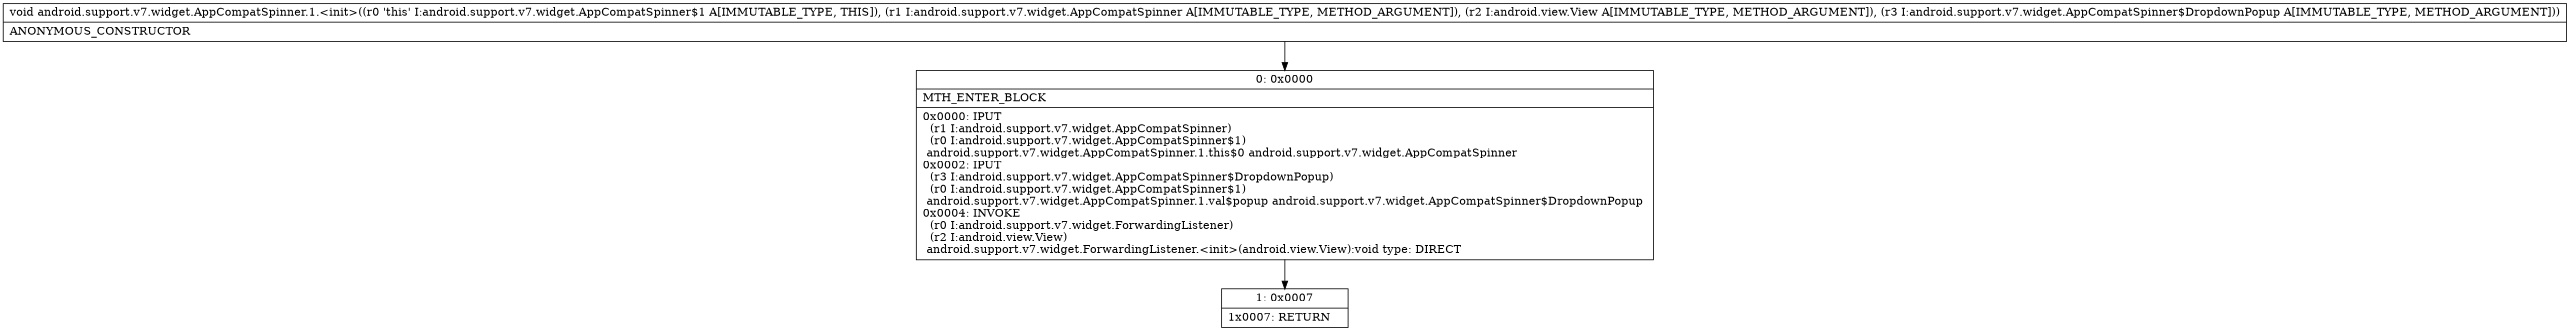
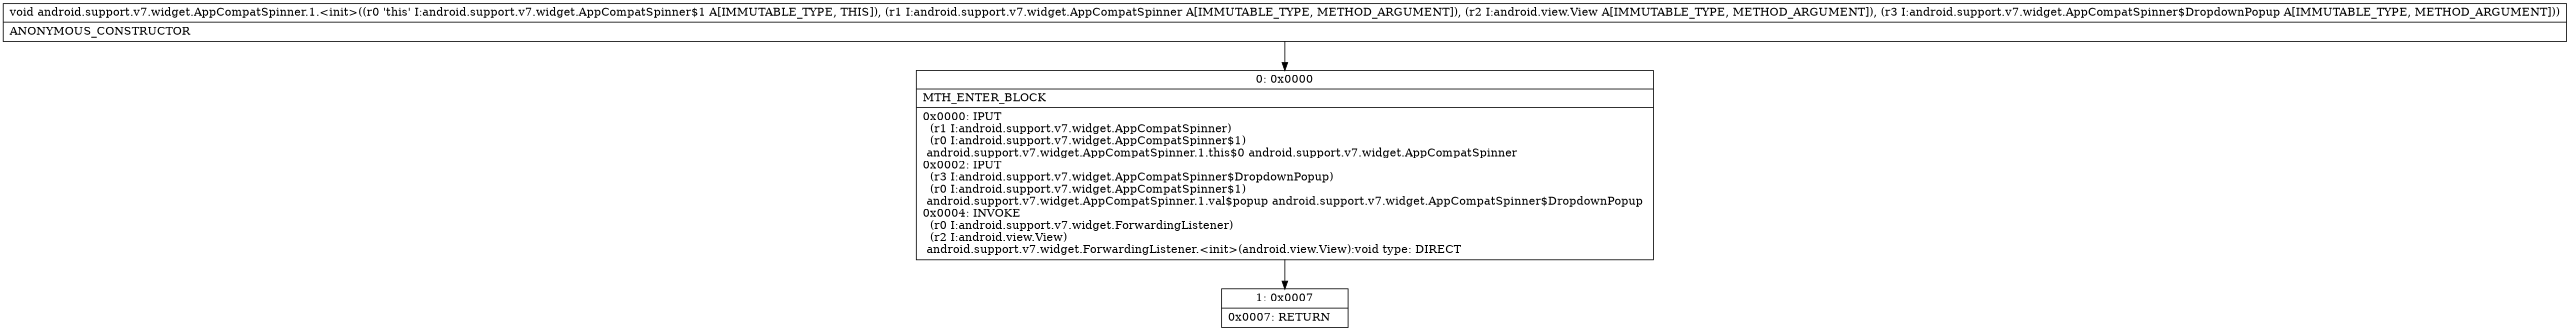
node "1: 0x0007": text "1x0007: RETURN" -> "0x0007: RETURN"
